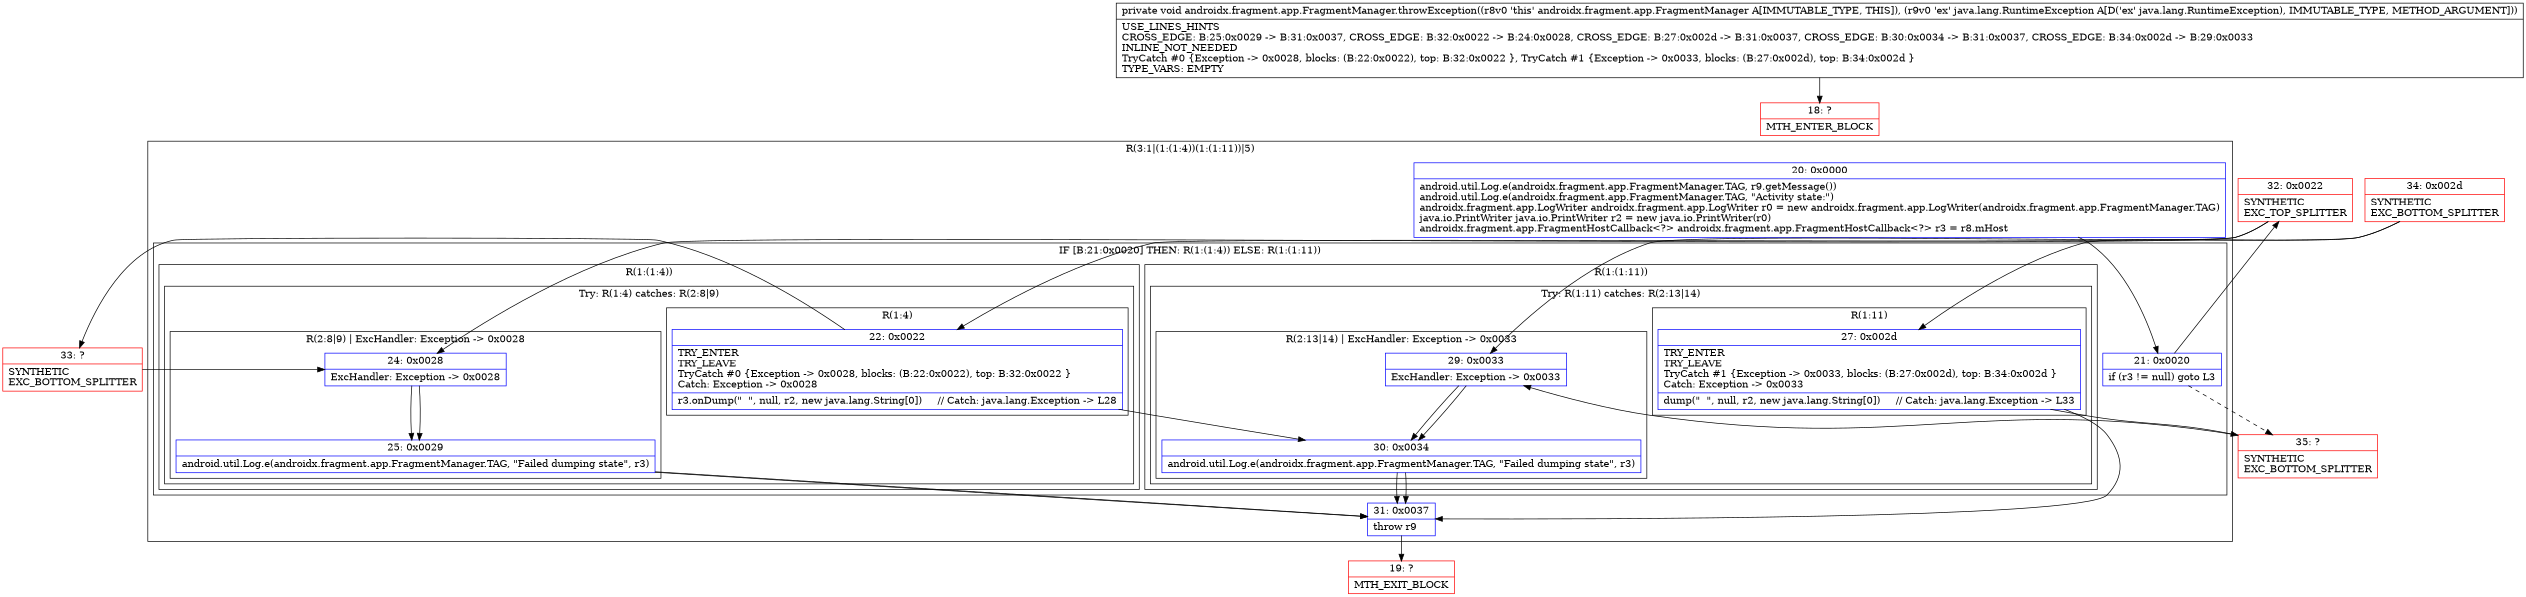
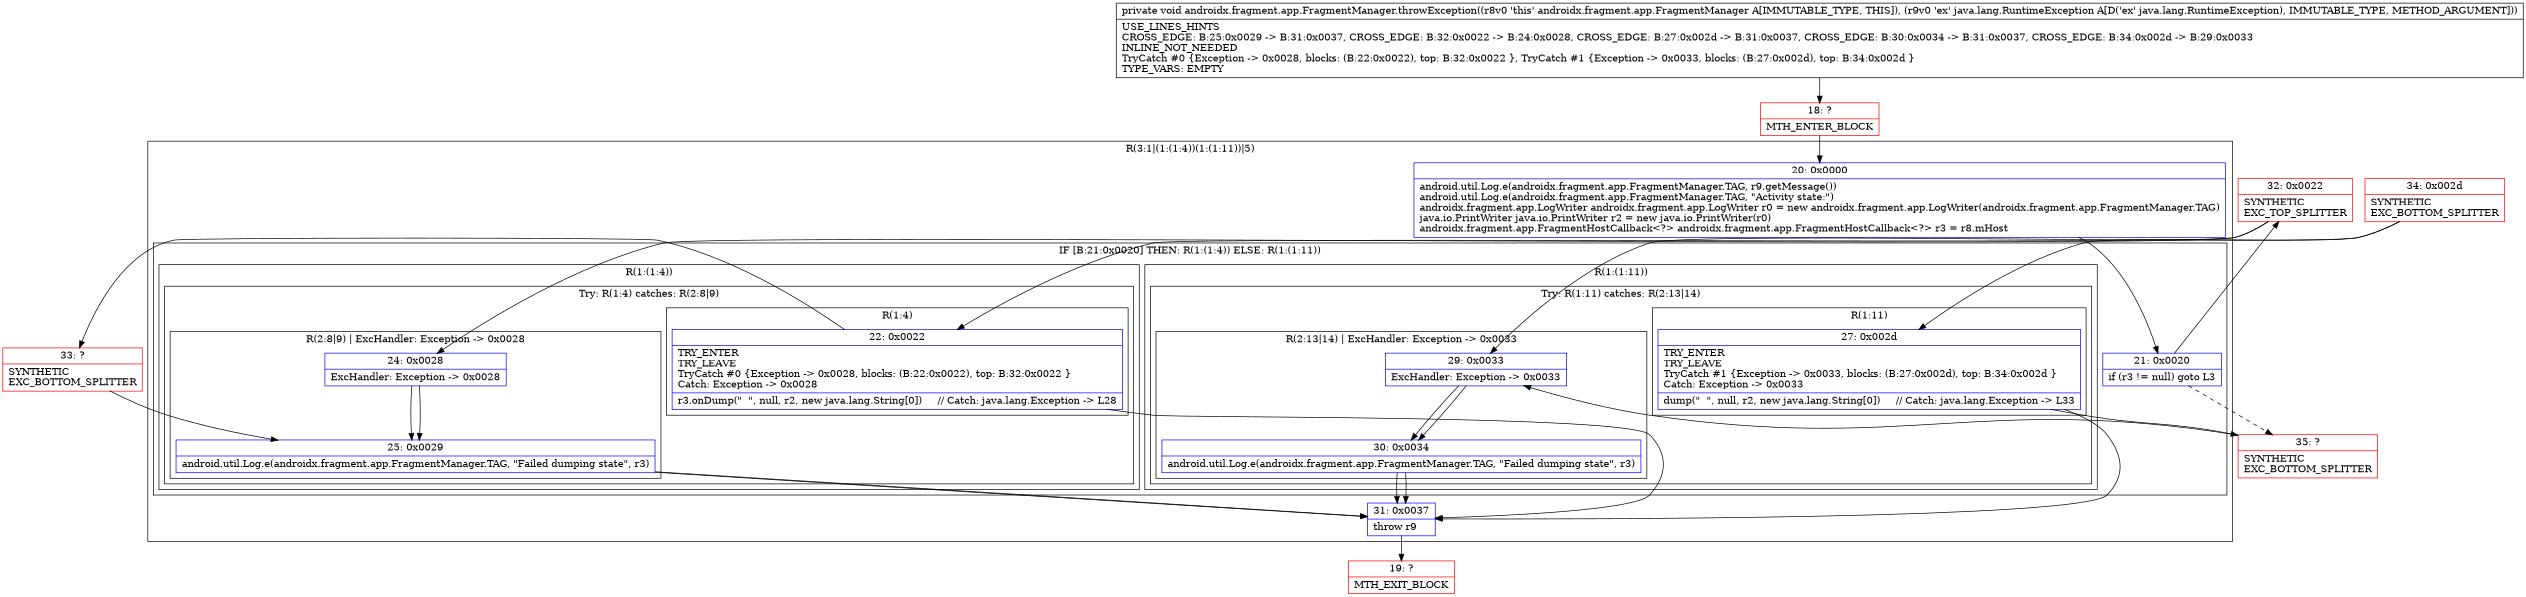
edge "18: ?" -> "20: 0x0000": added
edge "33: ?" -> "24: 0x0028": now "33: ?" -> "25: 0x0029"
edge "22: 0x0022" -> "30: 0x0034": now "22: 0x0022" -> "31: 0x0037"
